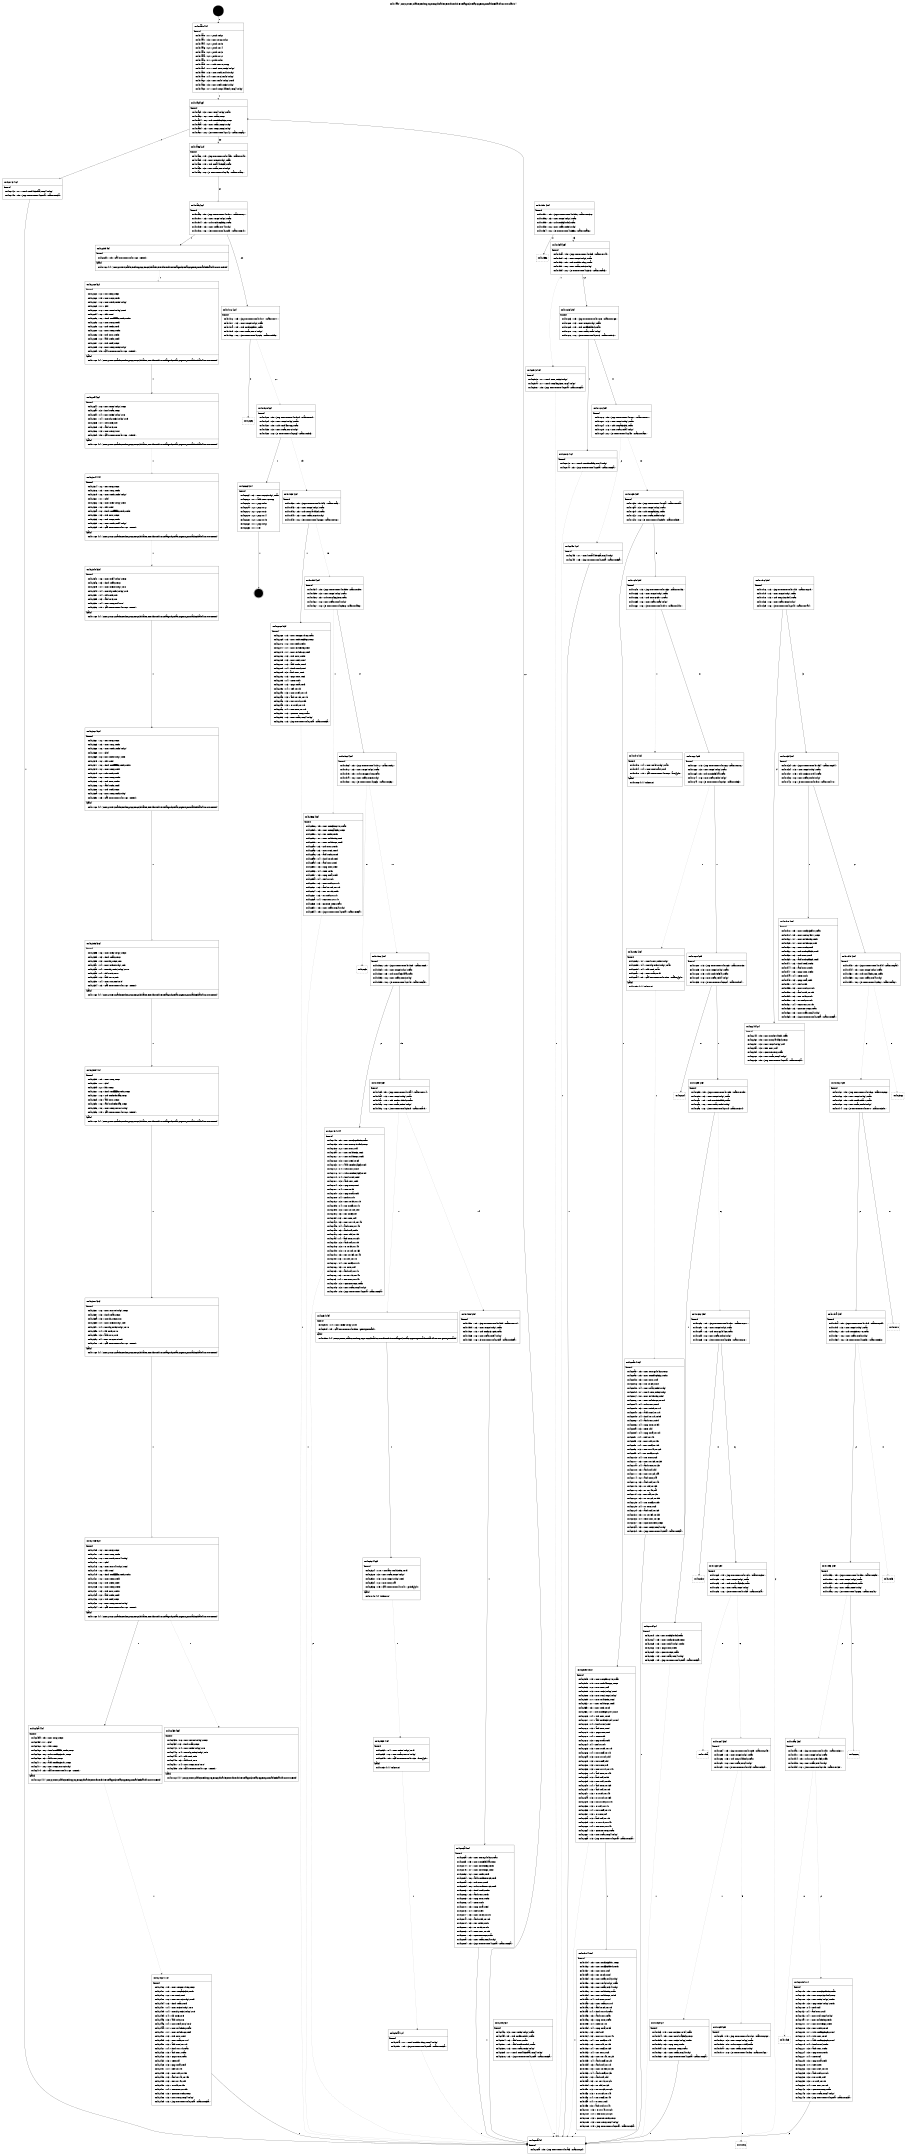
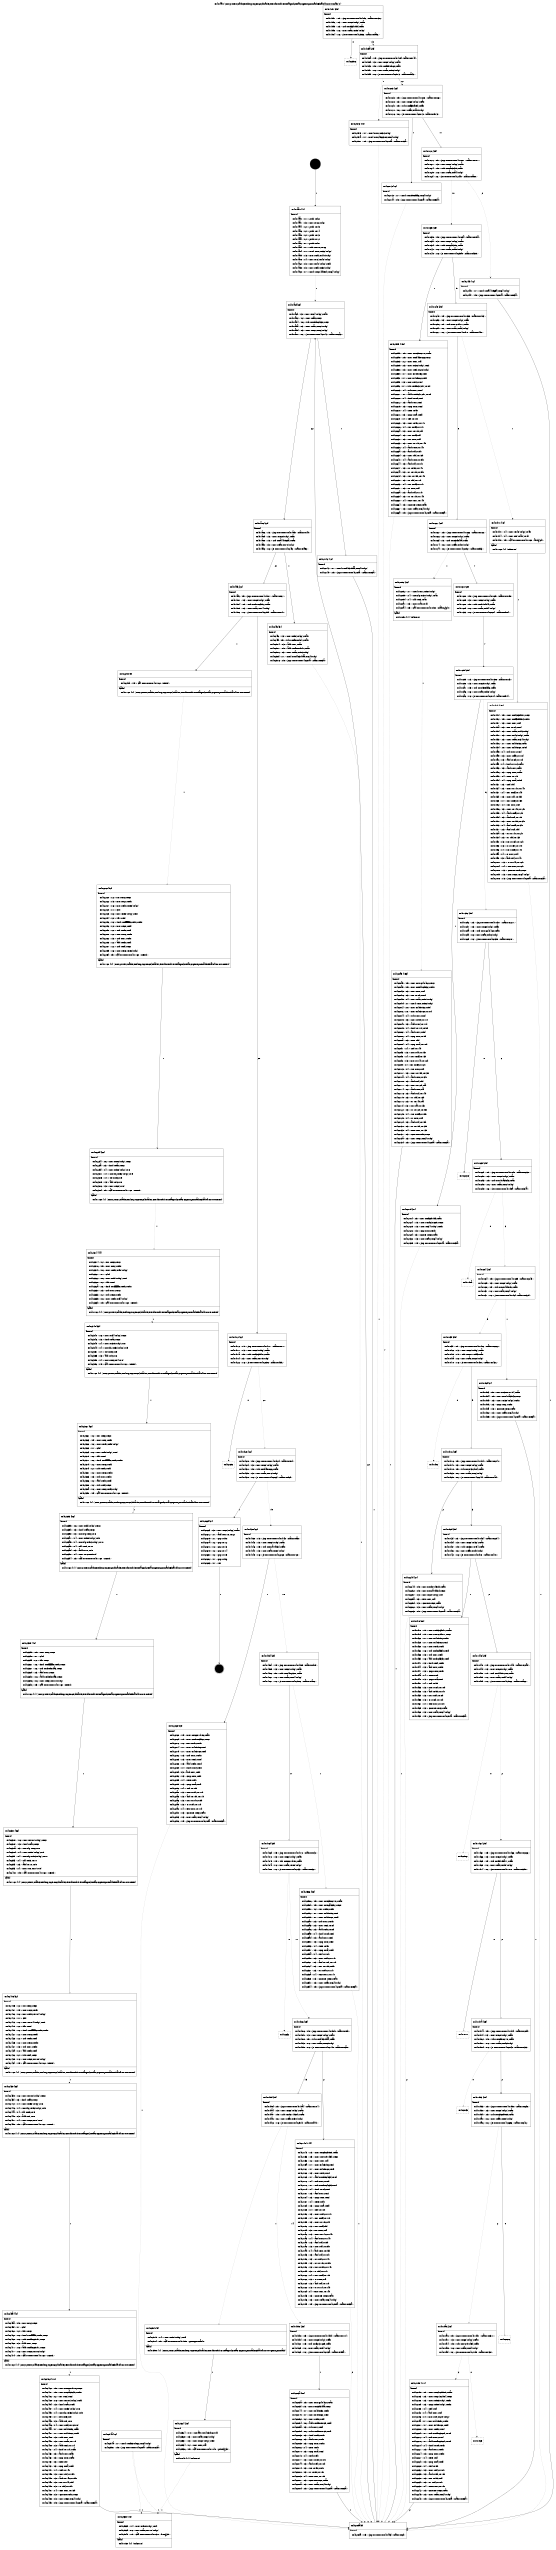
edge "0x401ae6 [22]" -> "0x4024fc [31]": added, label "1"
node "0x402684": removed
edge "0x401cfd [25]" -> "0x401d16 [25]": added, label "5"
edge "0x402405 [52]" -> "0x40245a [40]": now "0x402439 [33]" -> "0x40245a [40]"
edge "0x4025d9 [150]" -> "0x401f7d [150]": now "0x401f70 [13]" -> "0x401f7d [150]"
edge "0x40253b [15]" -> "0x40254a [12]": reversed
